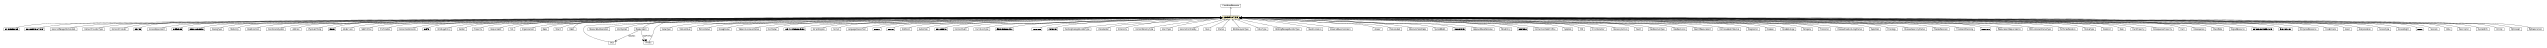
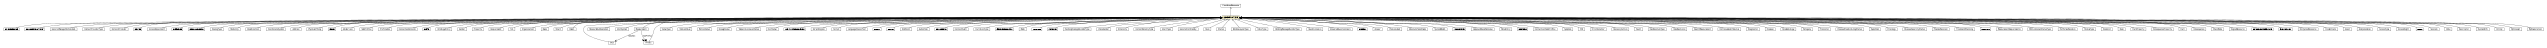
node "Mode": added
node "Question": added
